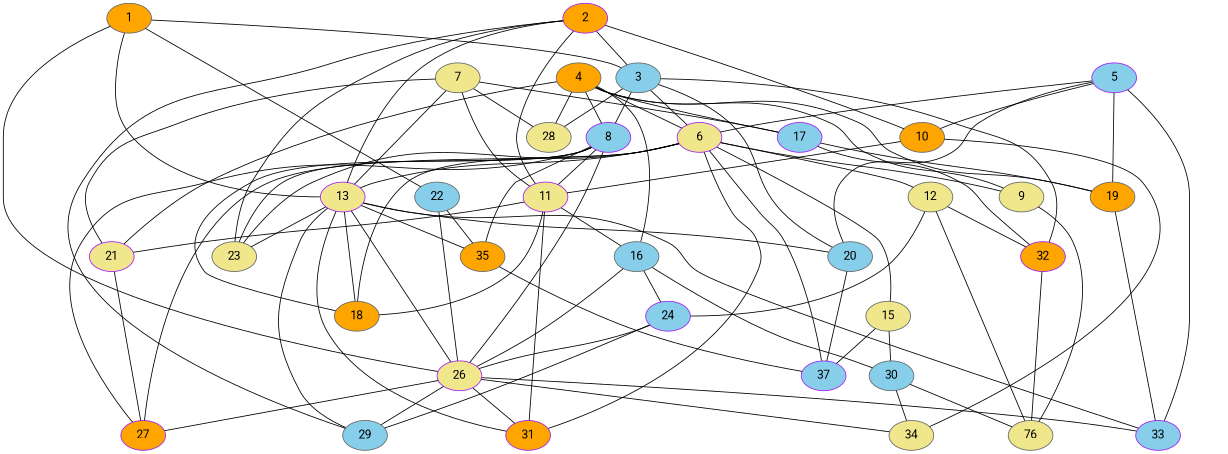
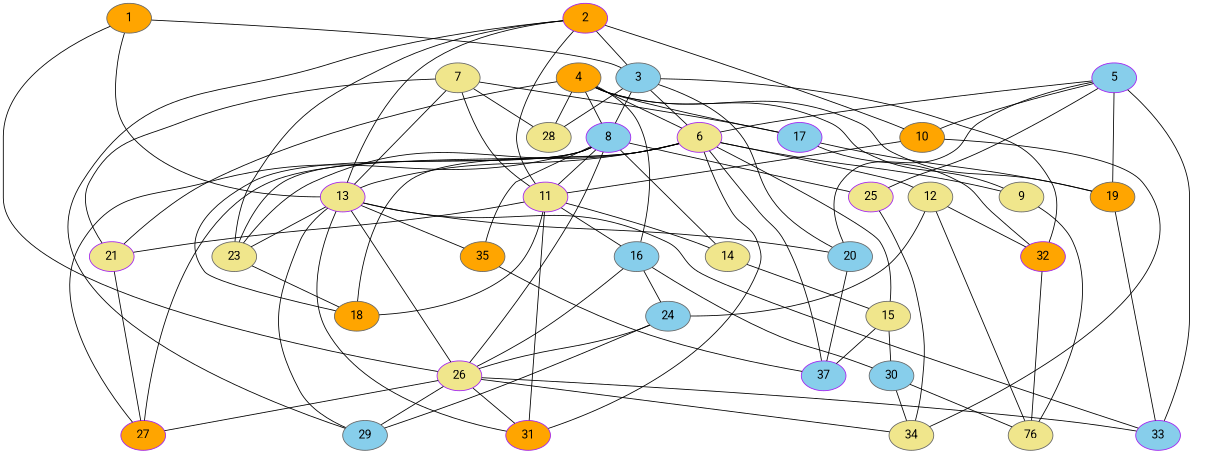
node "22": removed
node "25": added
edge "13" -- "18": now "23" -- "18"
node "14": added
node "24": color purple -> gray40
